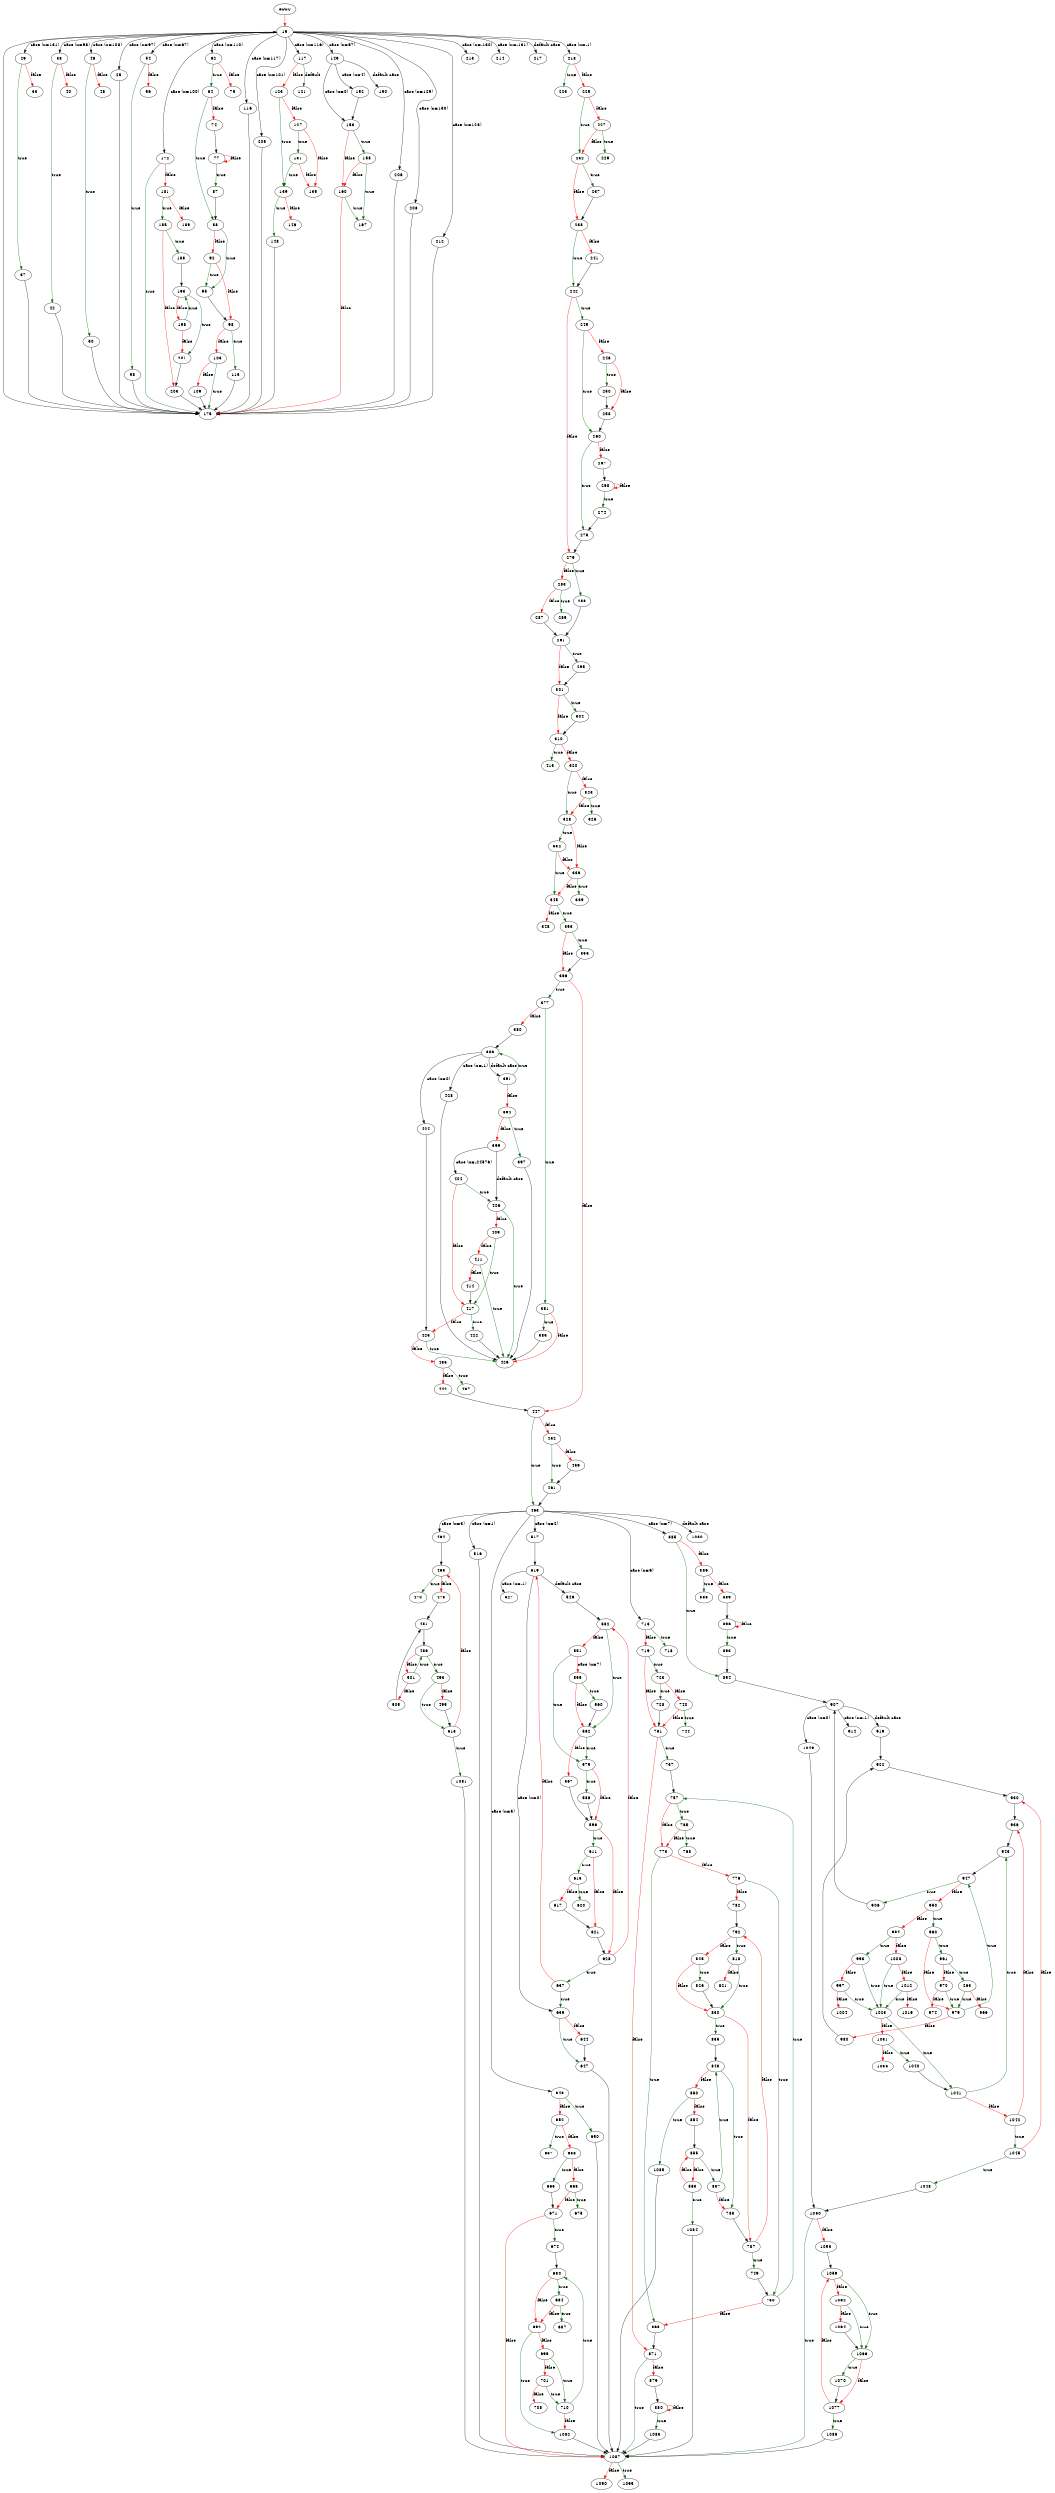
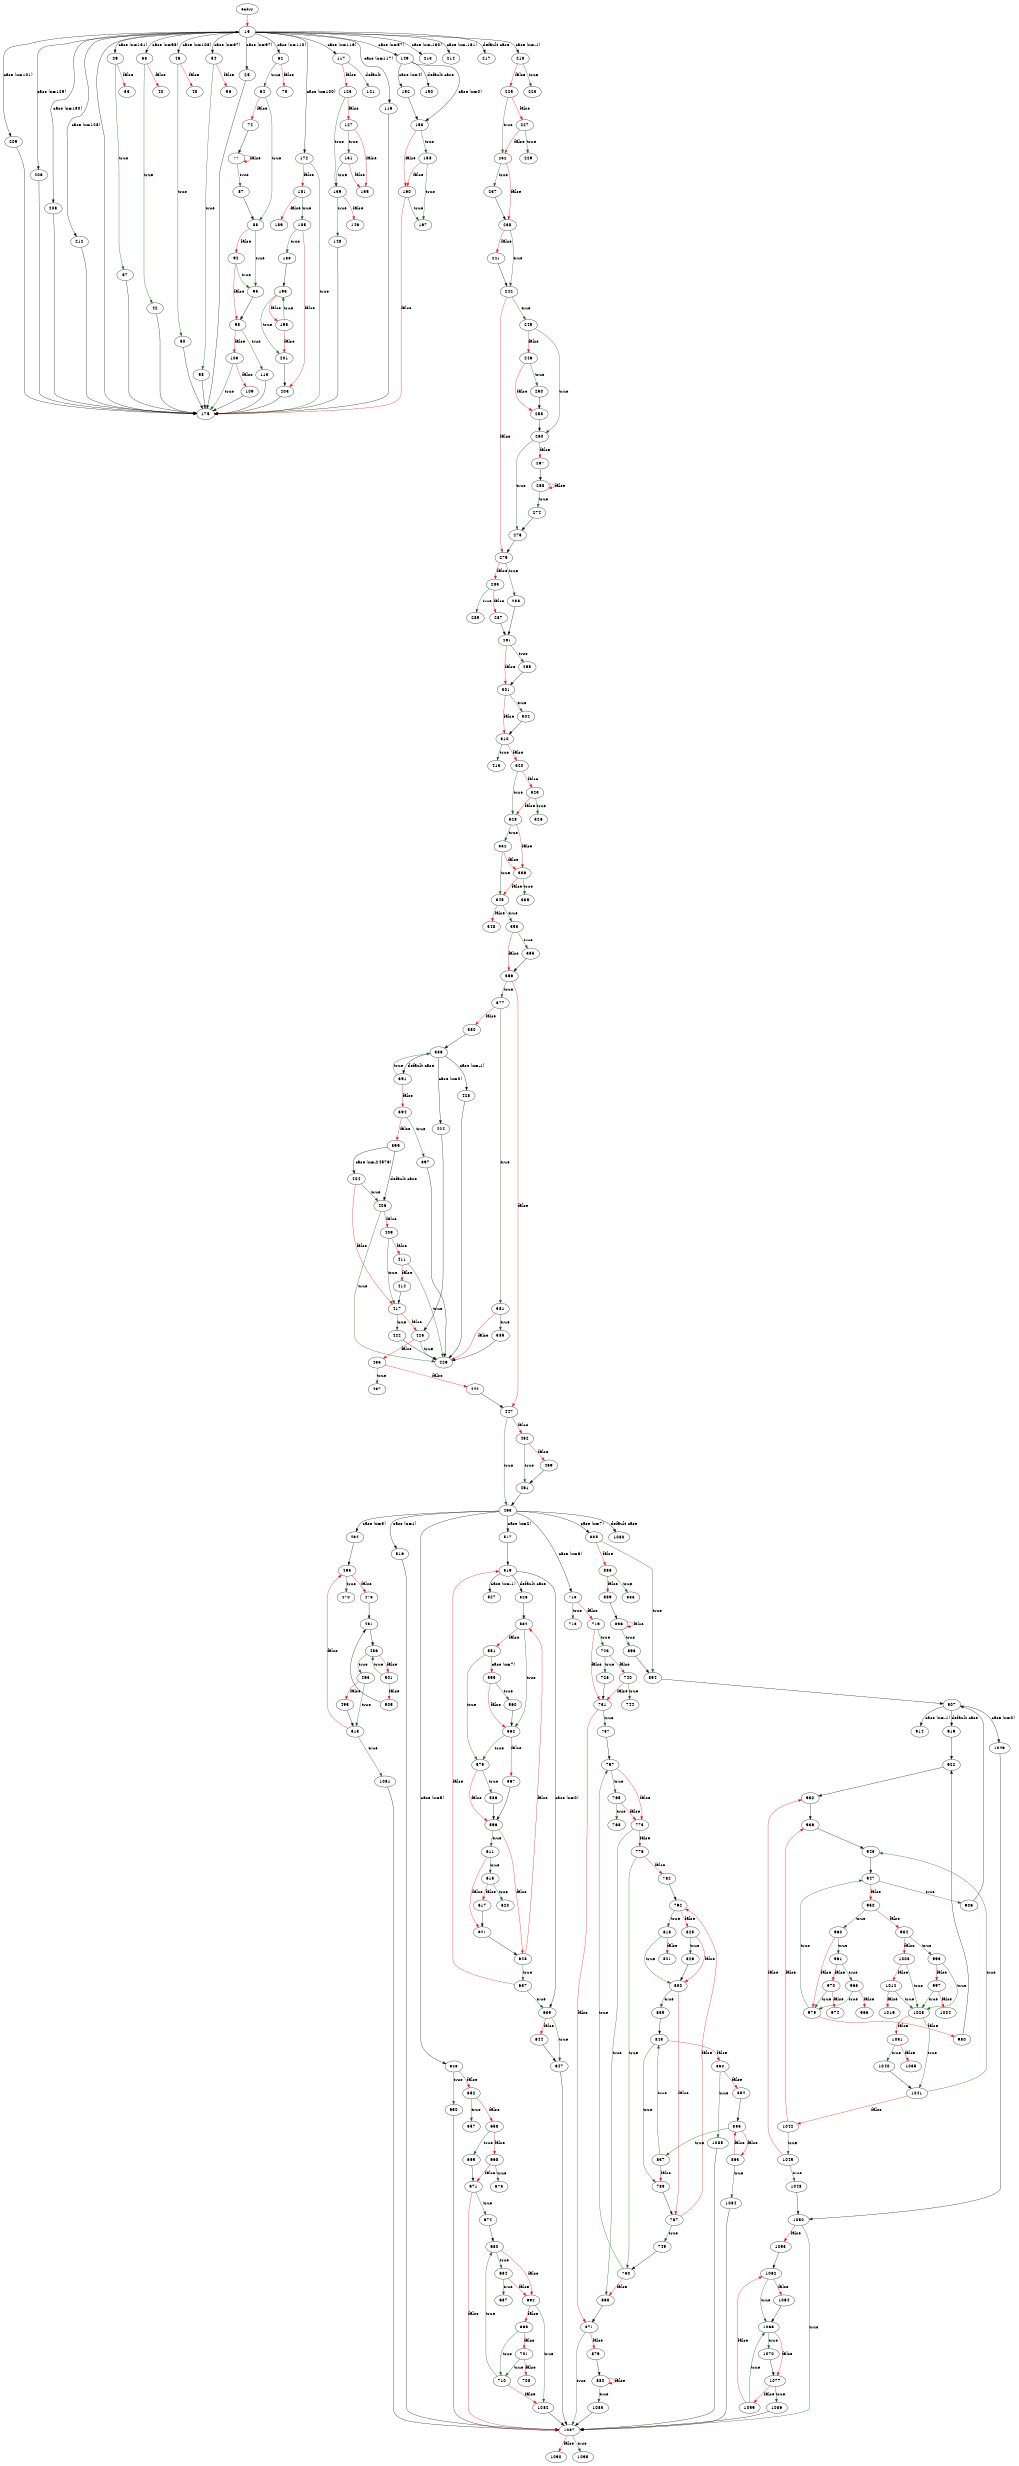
node "263": label "263" -> "963"
edge "1053" -> "1059": now "1053" -> "1062"
